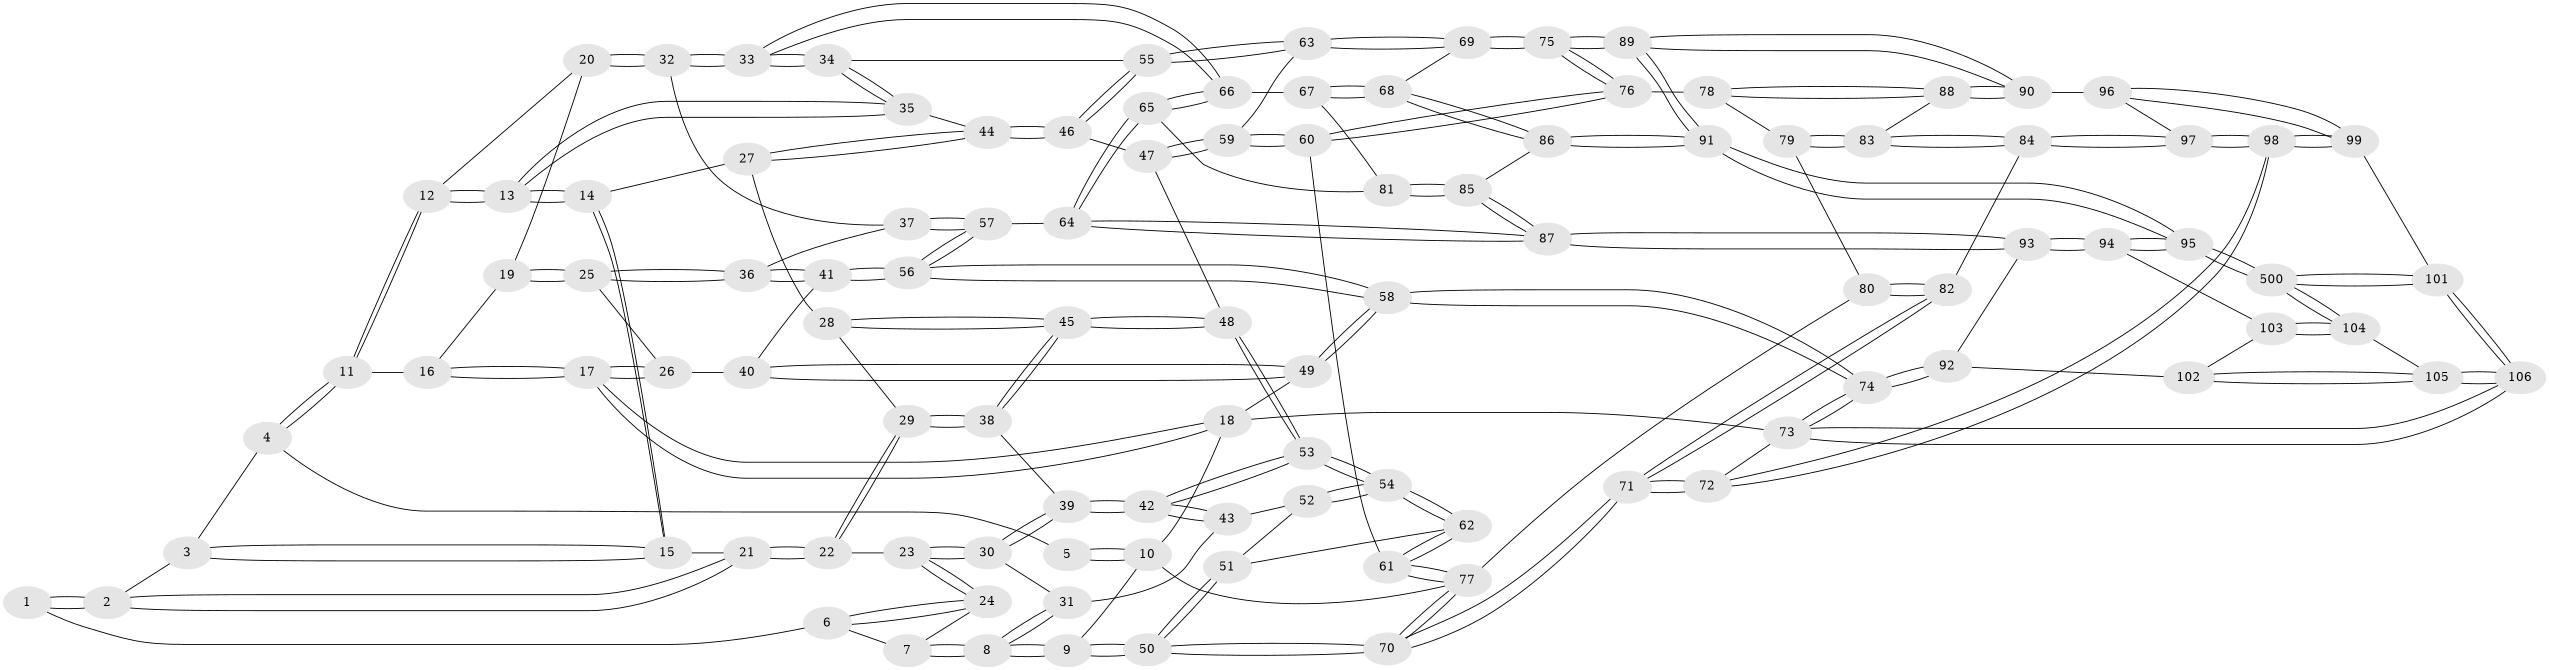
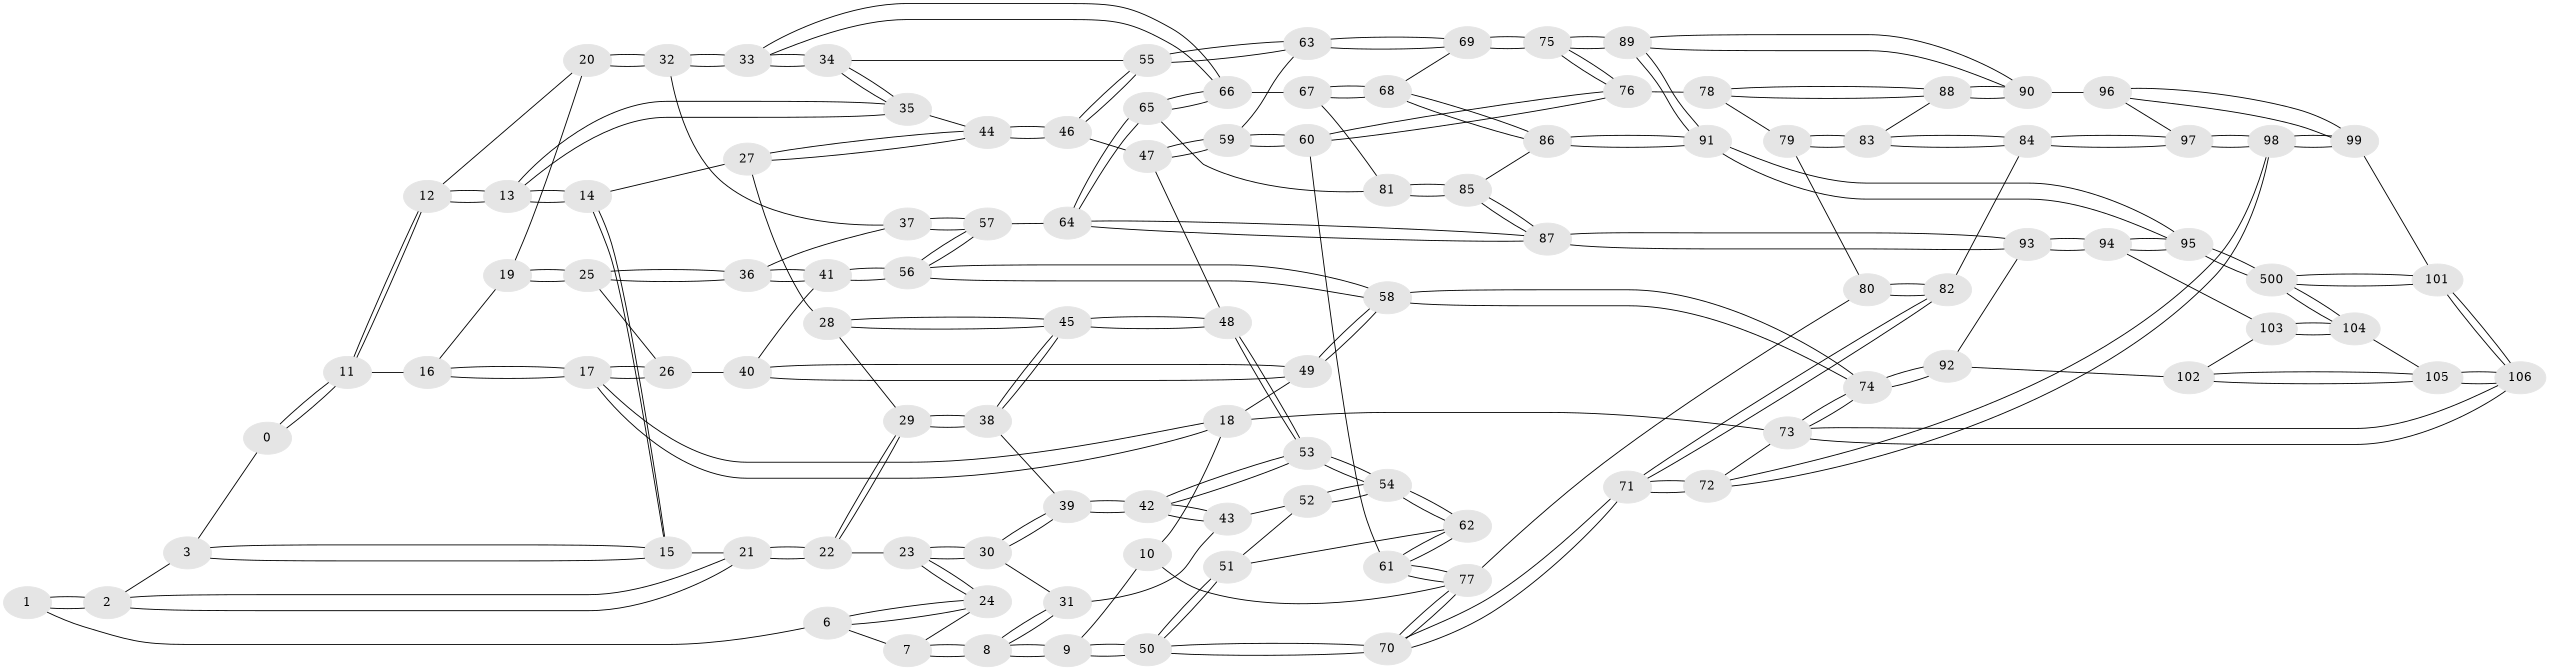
node "4": label "4" -> "0"
node "5": removed
